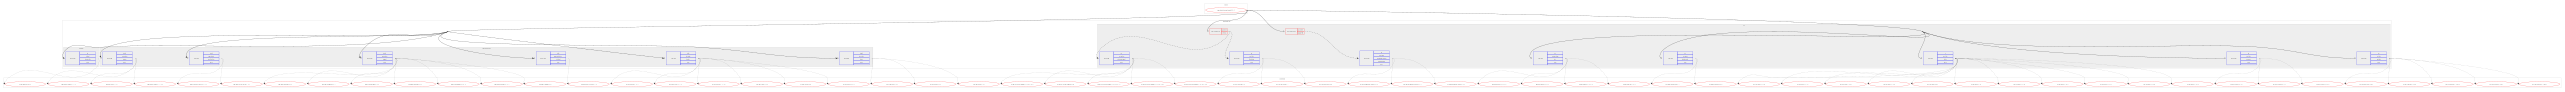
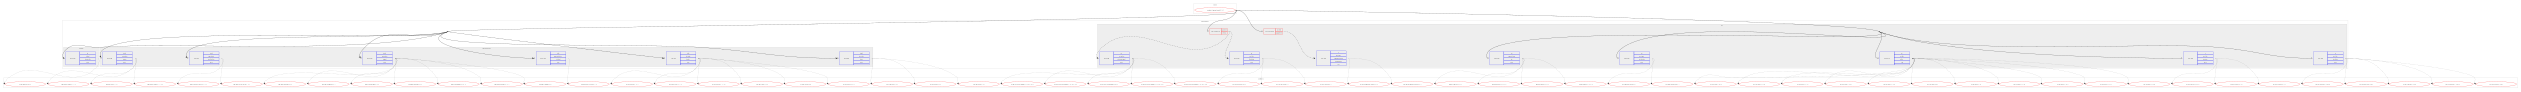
node "dev-ruby/puppetdb-termini-5.2.4": removed
